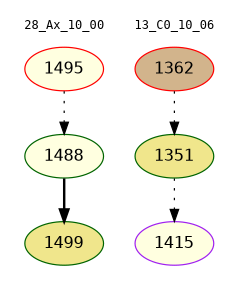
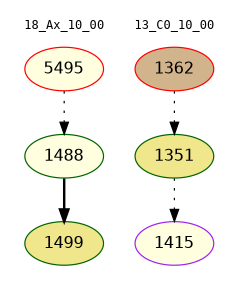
cluster "28_Ax_10_00": label "28_Ax_10_00" -> "18_Ax_10_00"
cluster "13_C0_10_06": label "13_C0_10_06" -> "13_C0_10_00"
node "1495": label "1495" -> "5495"
